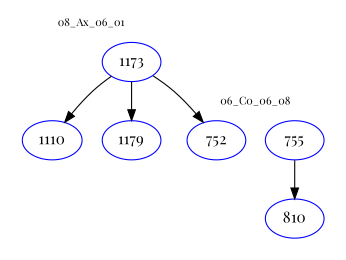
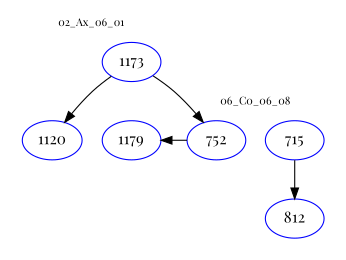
cluster "08_Ax_06_01": label "08_Ax_06_01" -> "02_Ax_06_01"
edge "1173" -> "1179": now "752" -> "1179"
node "1110": label "1110" -> "1120"
node "755": label "755" -> "715"
node "810": label "810" -> "812"
